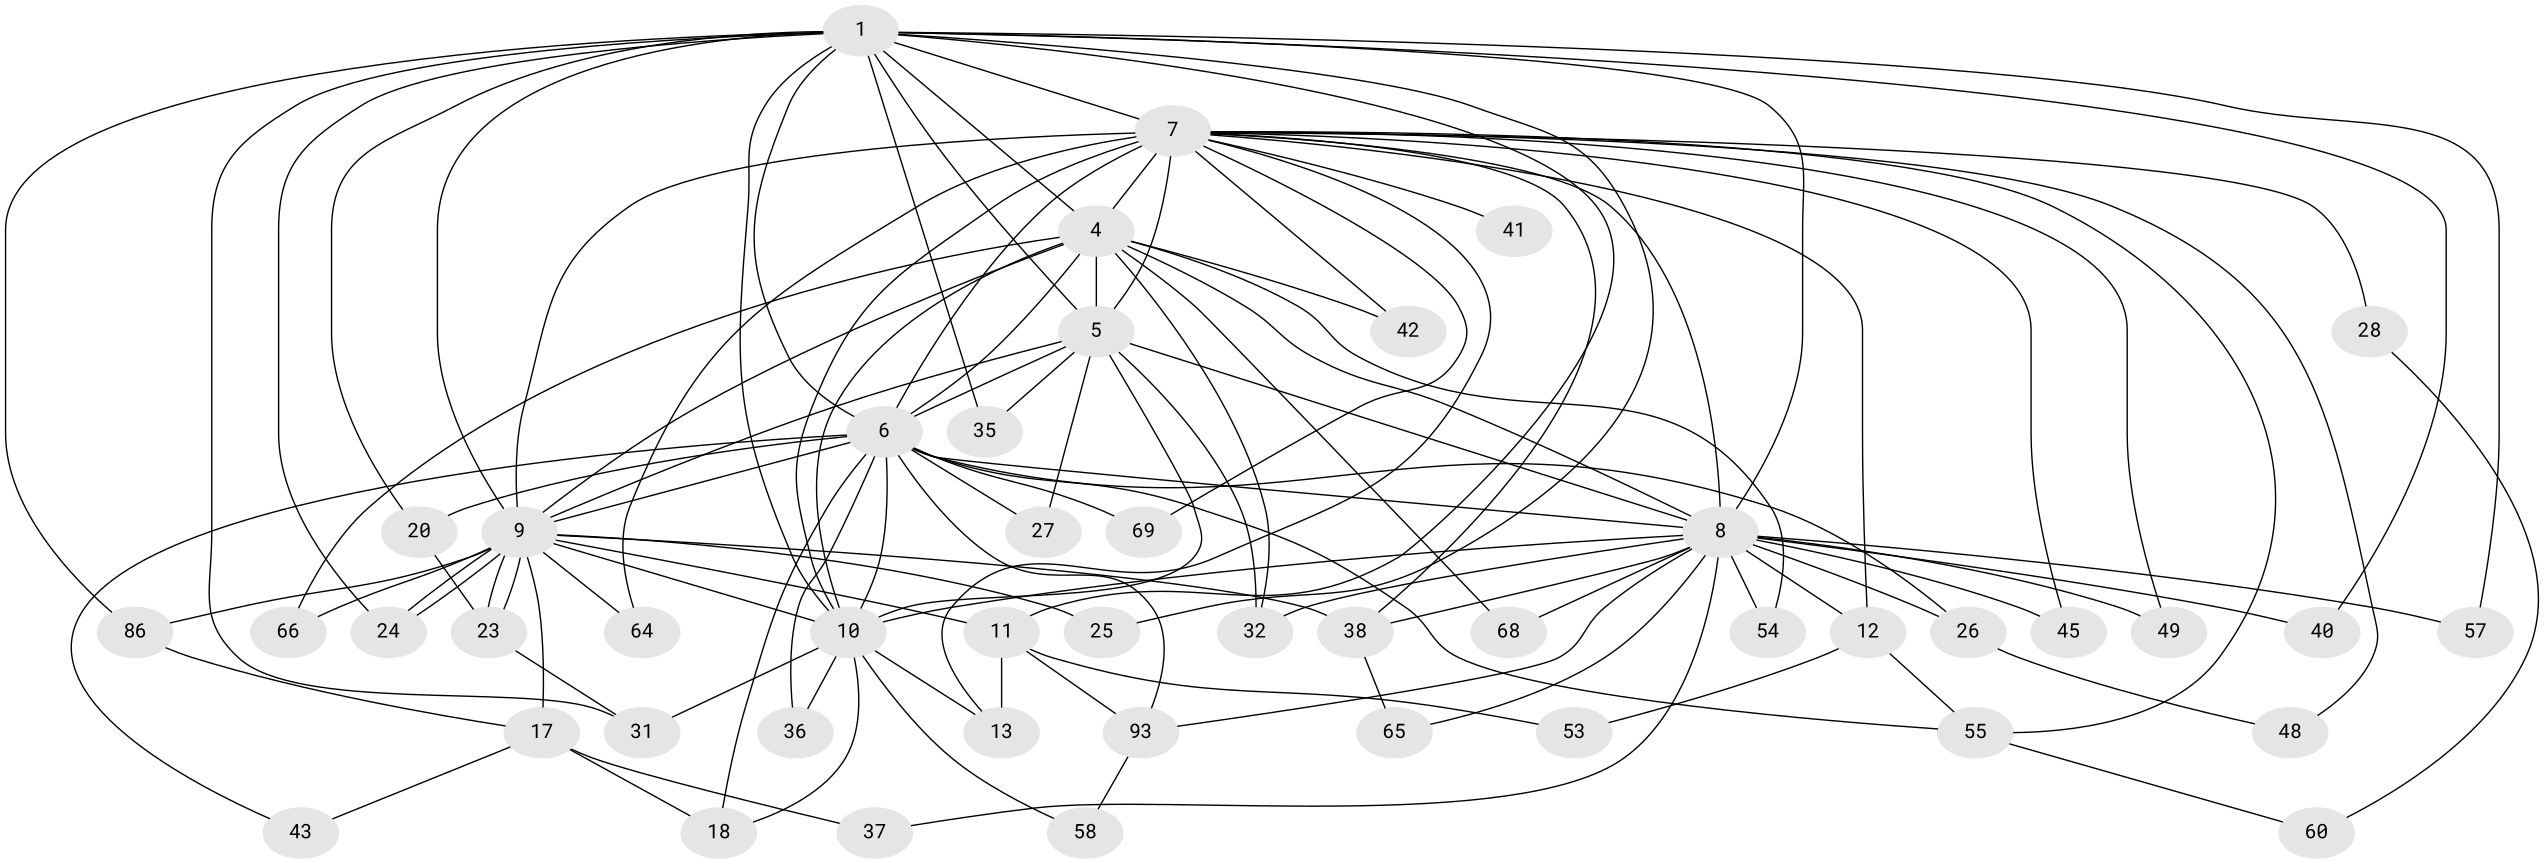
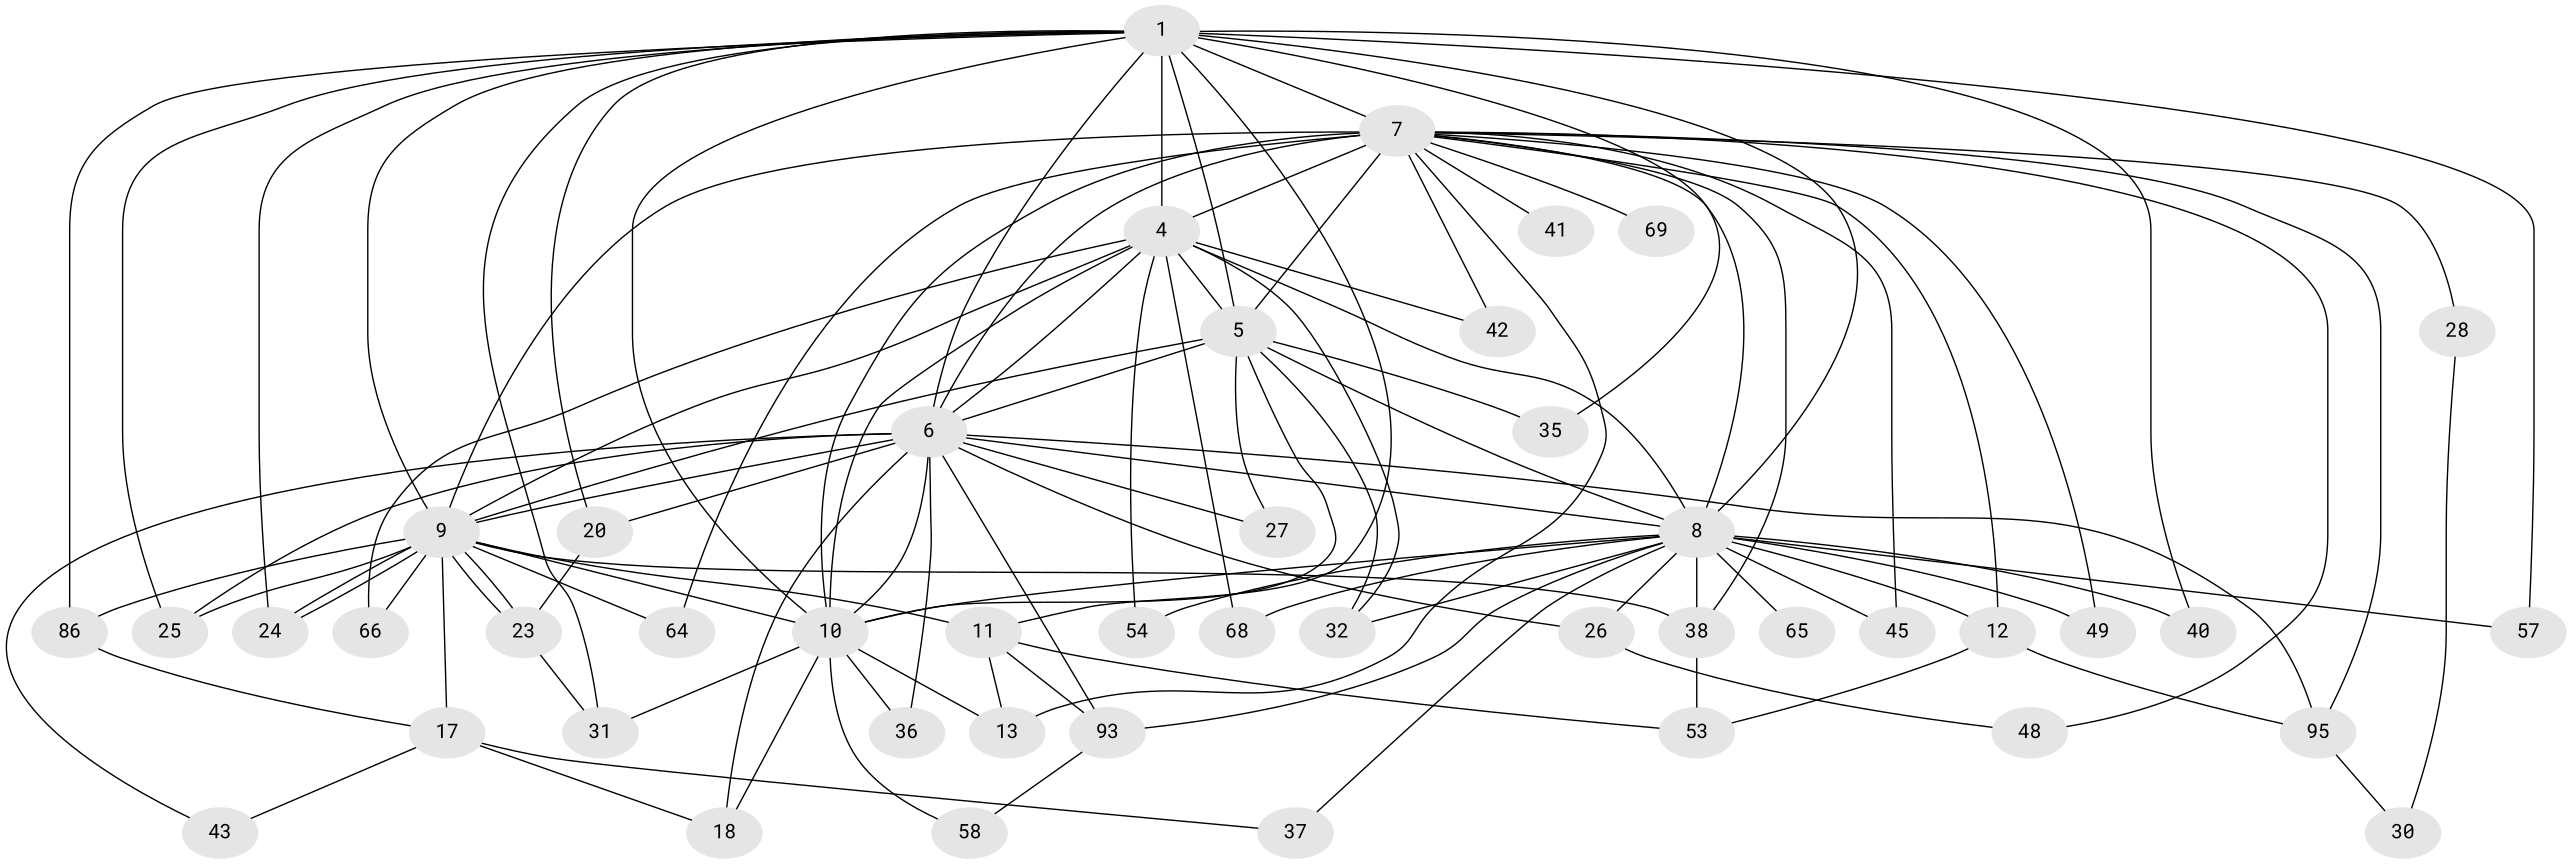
edge "6" -- "69": now "6" -- "25"
edge "38" -- "65": now "38" -- "53"
node "55": label "55" -> "95"
node "60": label "60" -> "30"
